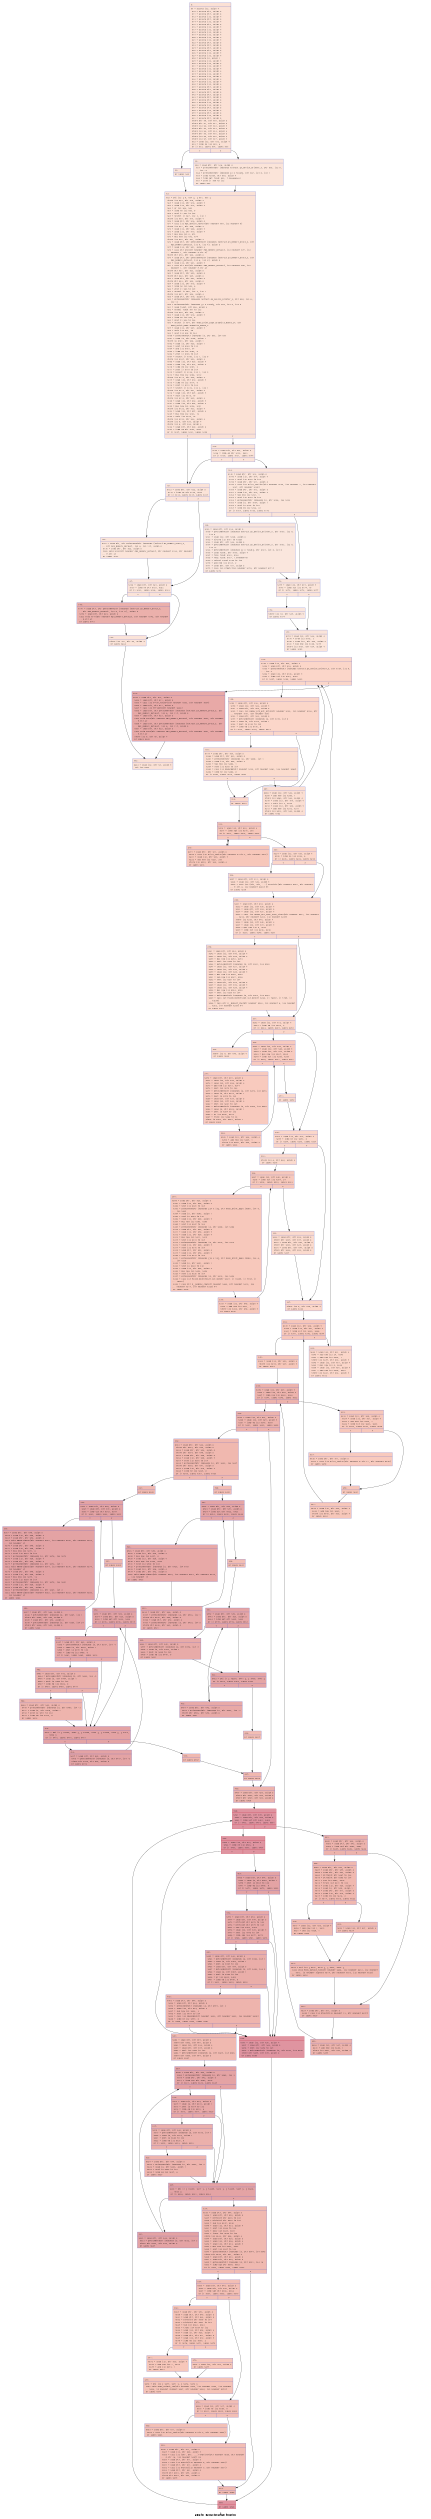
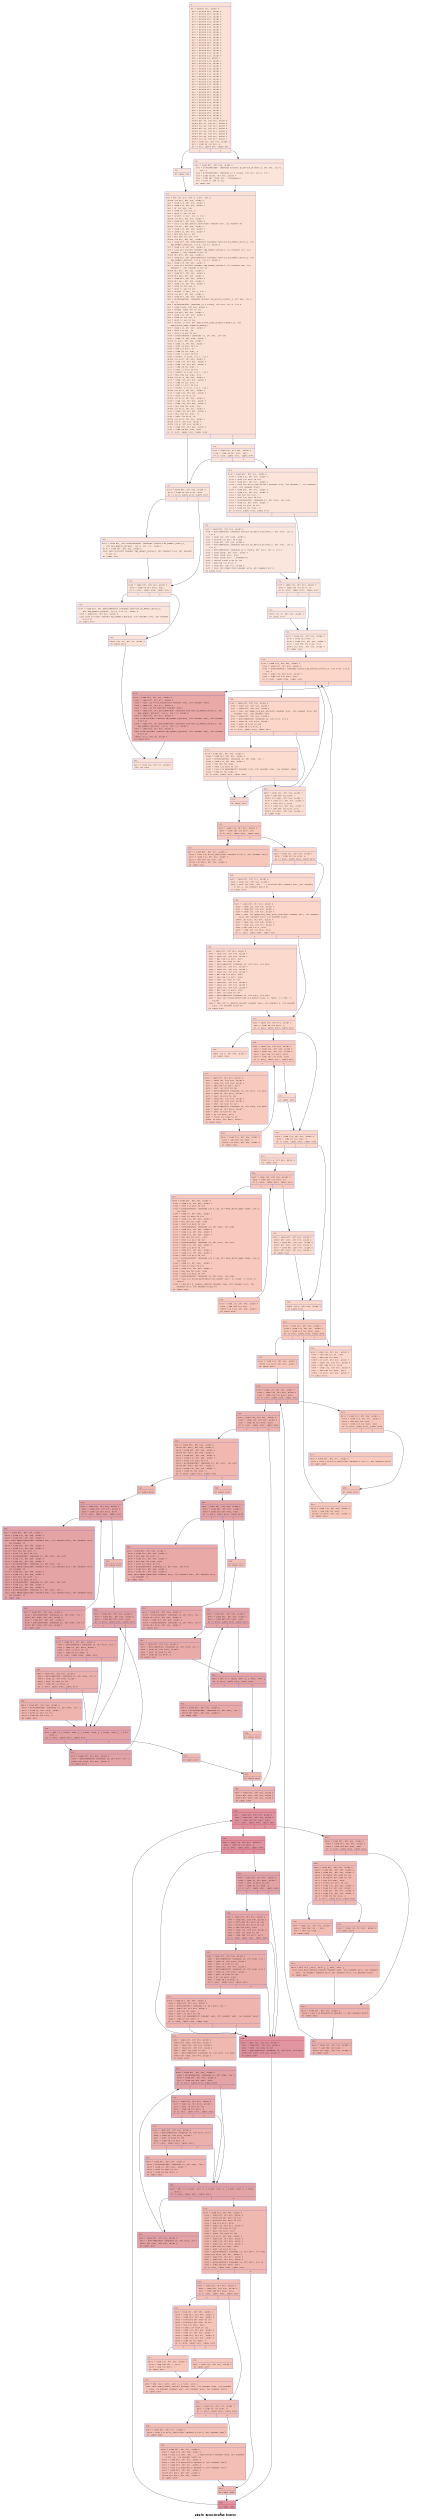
node "140:": fillcolor #d24b4070 -> #f5c1a970
